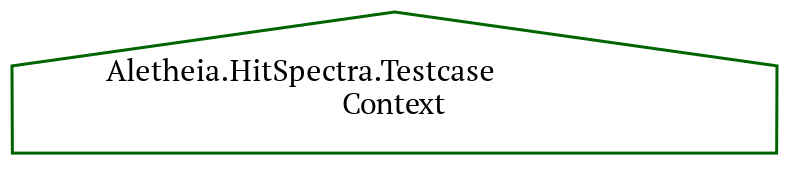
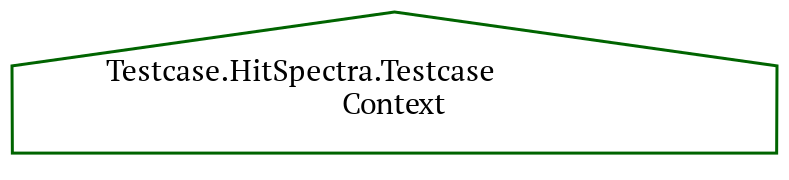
node "Aletheia.HitSpectra.Testcase Context": label "Aletheia.HitSpectra.Testcase Context" -> "Testcase.HitSpectra.Testcase Context"
